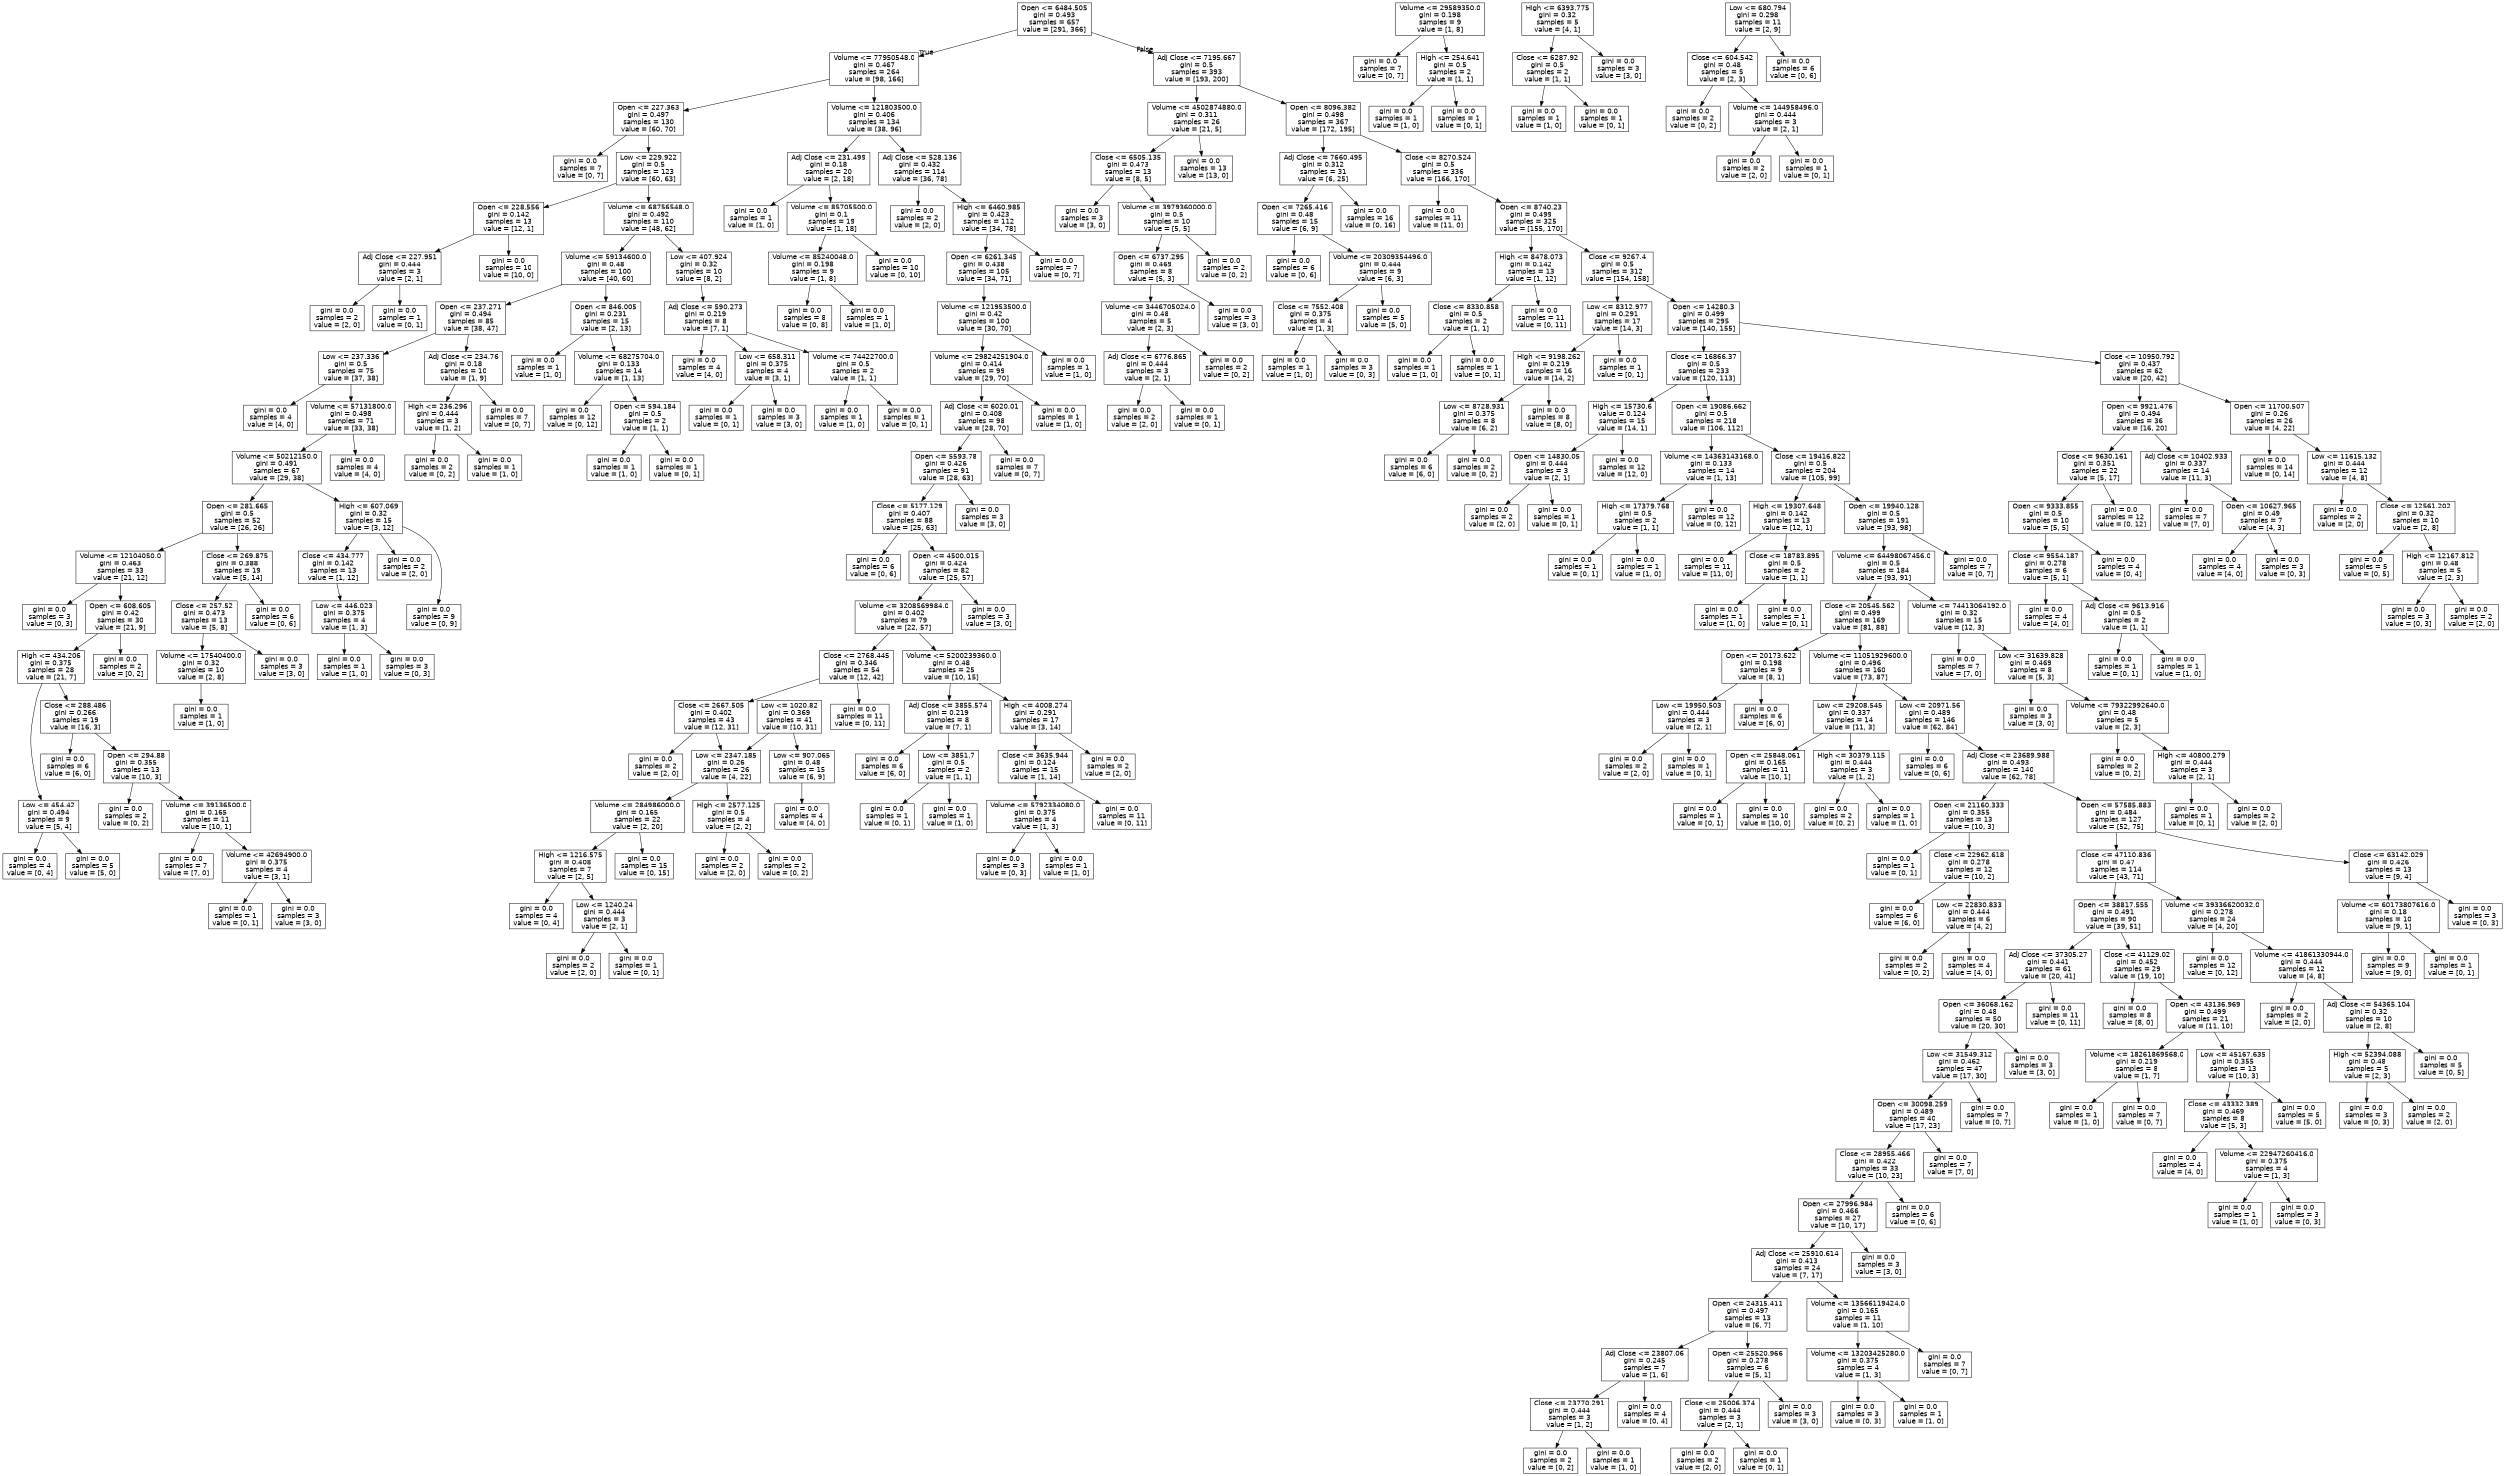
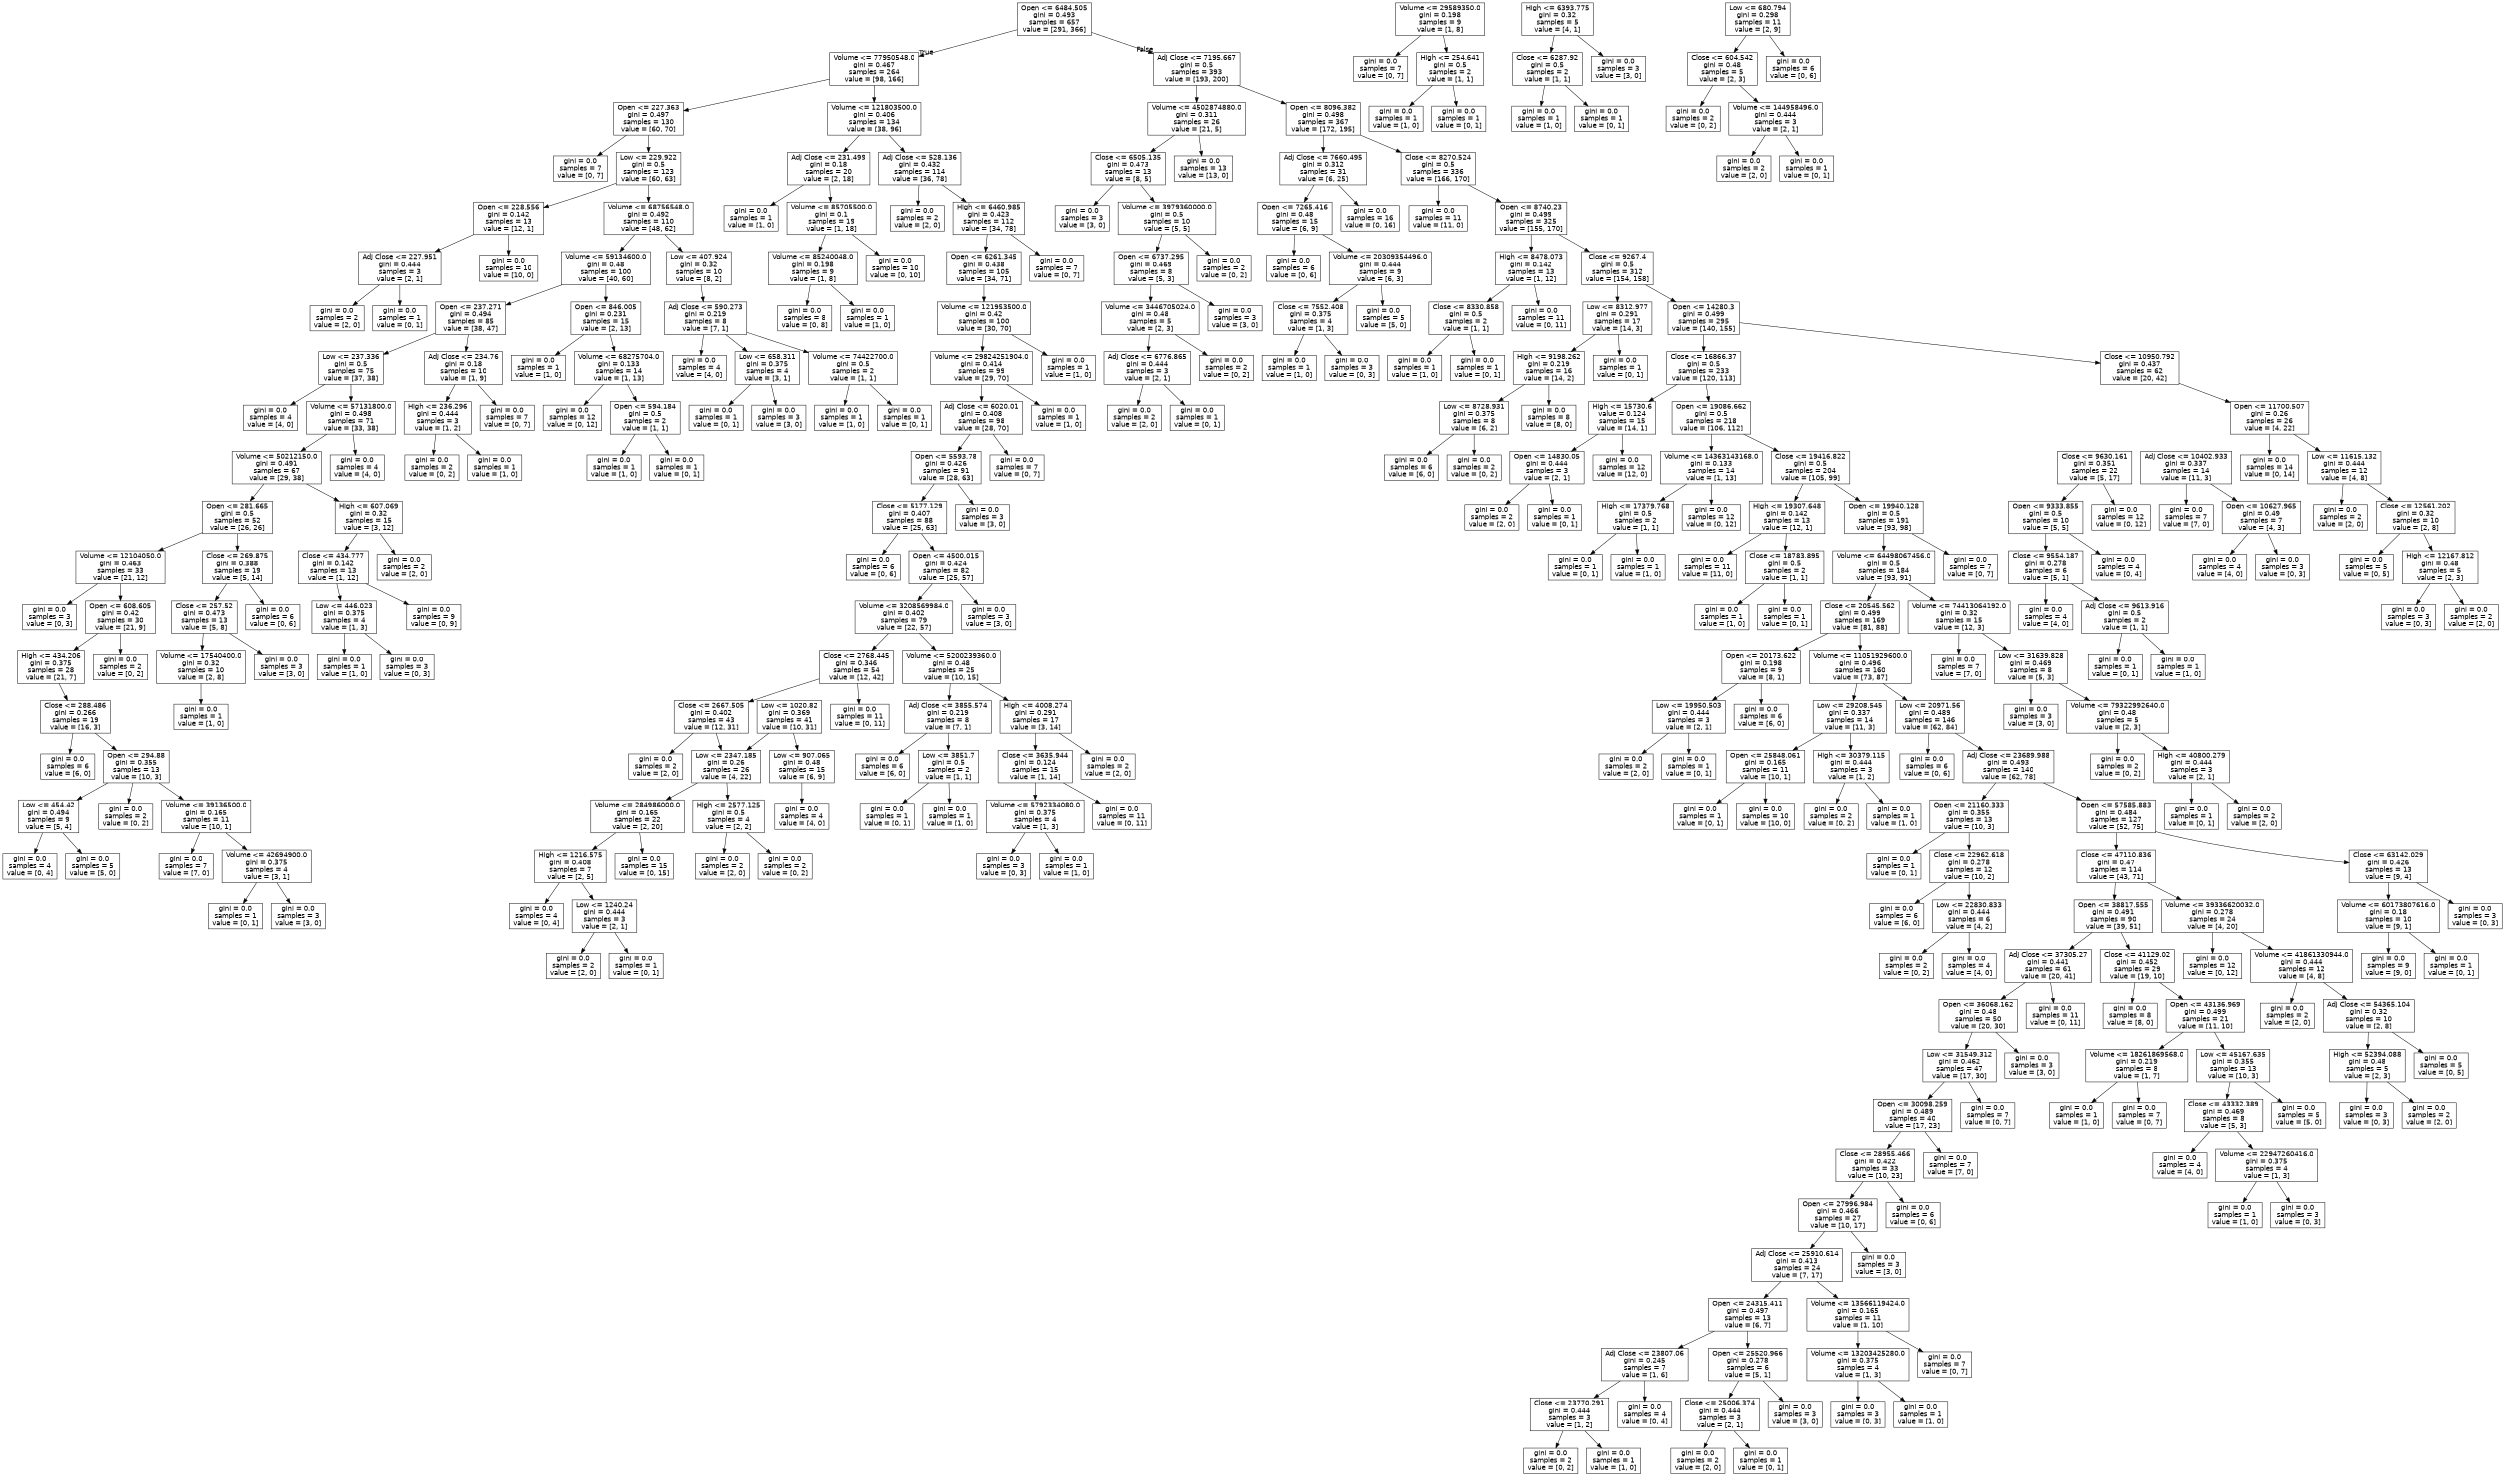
node "Open <= 9921.476 gini = 0.494 samples = 36 value = [16, 20]": removed
edge "High <= 607.069 gini = 0.32 samples = 15 value = [3, 12]" -> "gini = 0.0 samples = 9 value = [0, 9]": now "Close <= 434.777 gini = 0.142 samples = 13 value = [1, 12]" -> "gini = 0.0 samples = 9 value = [0, 9]"
edge "High <= 434.206 gini = 0.375 samples = 28 value = [21, 7]" -> "Low <= 454.42 gini = 0.494 samples = 9 value = [5, 4]": now "Open <= 294.88 gini = 0.355 samples = 13 value = [10, 3]" -> "Low <= 454.42 gini = 0.494 samples = 9 value = [5, 4]"
